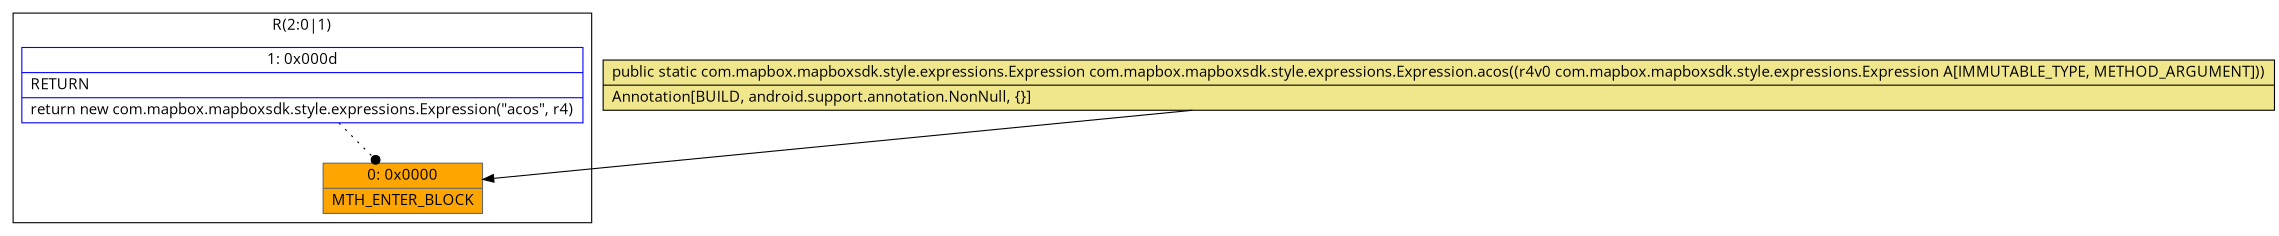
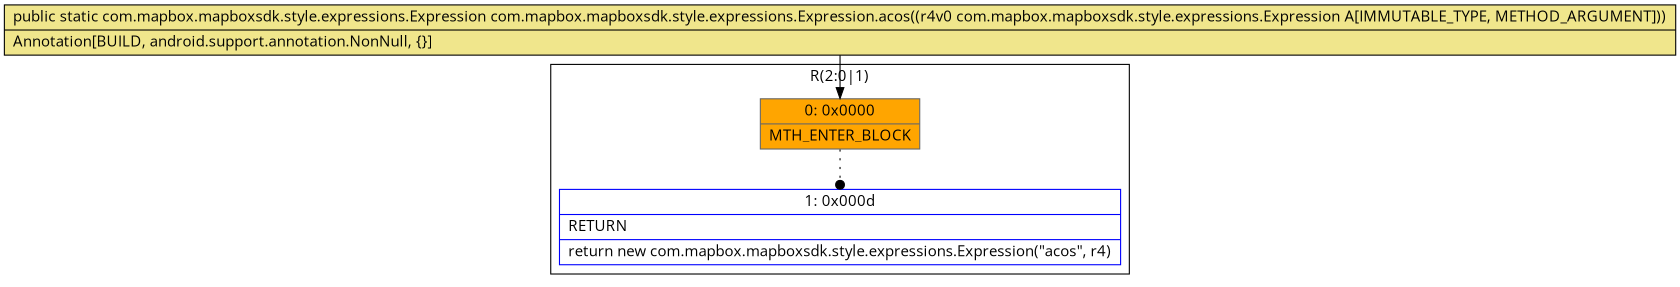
edge "1: 0x000d" -> "0: 0x0000": reversed
